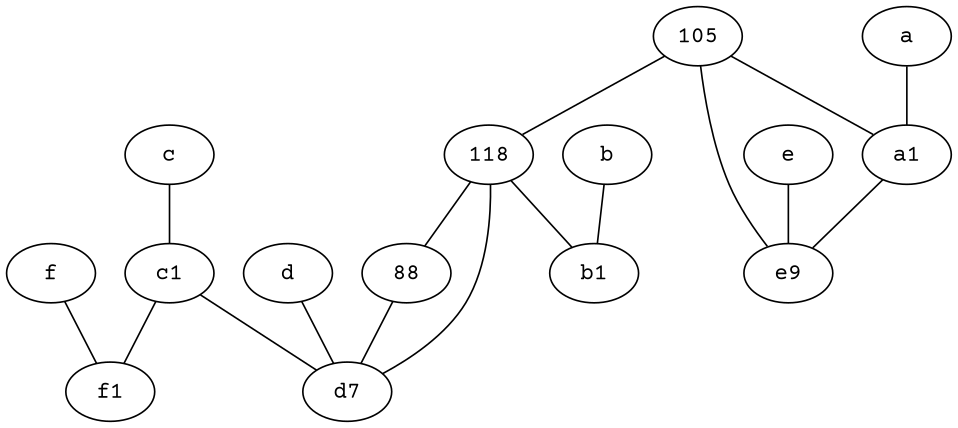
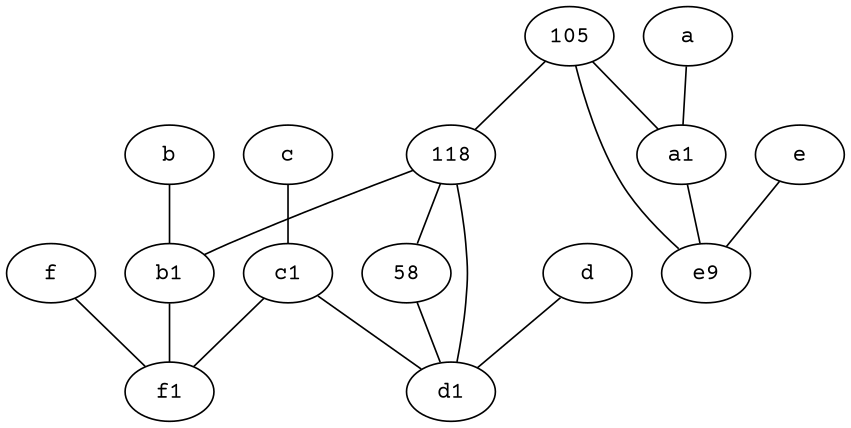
node "88": label "88" -> "58"
edge "b1" -- "f1": added
node "d7": label "d7" -> "d1"
